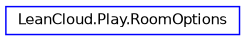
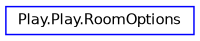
node "LeanCloud.Play.RoomOptions": label "LeanCloud.Play.RoomOptions" -> "Play.Play.RoomOptions"
